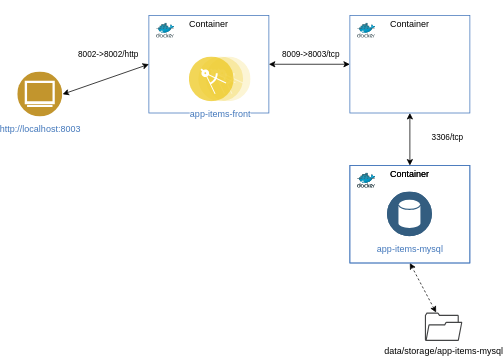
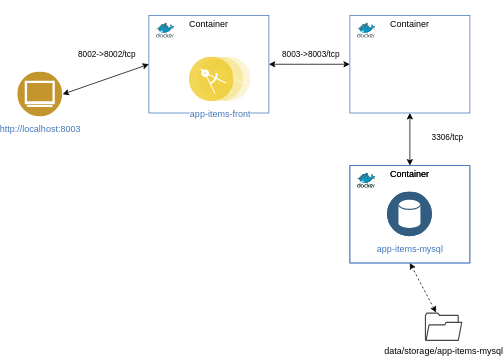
node "8002->8002/http": label "8002->8002/http" -> "8002->8002/tcp"
node "8009->8003/tcp": label "8009->8003/tcp" -> "8003->8003/tcp"
